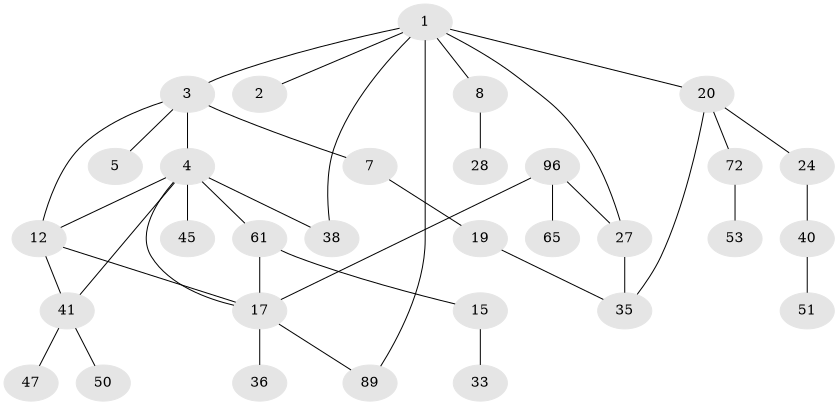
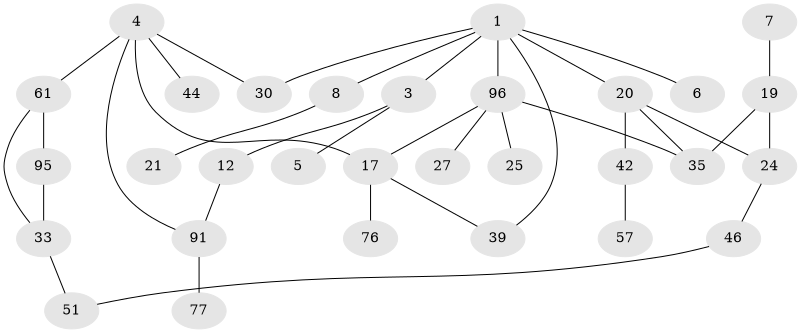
node "2": label "2" -> "6"
edge "1" -- "27": now "1" -- "96"
edge "3" -- "4": removed
edge "19" -- "24": added
edge "3" -- "7": removed
node "28": label "28" -> "21"
node "72": label "72" -> "42"
edge "4" -- "12": removed
node "45": label "45" -> "44"
node "38": label "38" -> "30"
node "65": label "65" -> "25"
node "53": label "53" -> "57"
node "40": label "40" -> "46"
edge "33" -- "51": added
edge "12" -- "17": removed
edge "61" -- "17": now "61" -- "33"
edge "27" -- "35": now "96" -- "35"
node "41": label "41" -> "91"
node "15": label "15" -> "95"
node "47": label "47" -> "77"
node "50": removed
node "36": label "36" -> "76"
node "89": label "89" -> "39"
